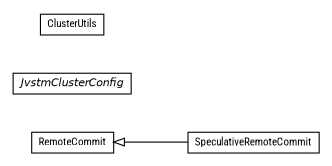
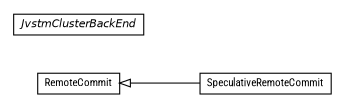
node "ClusterUtils": removed
node "JvstmClusterBackEnd": added
node "JvstmClusterConfig": removed
